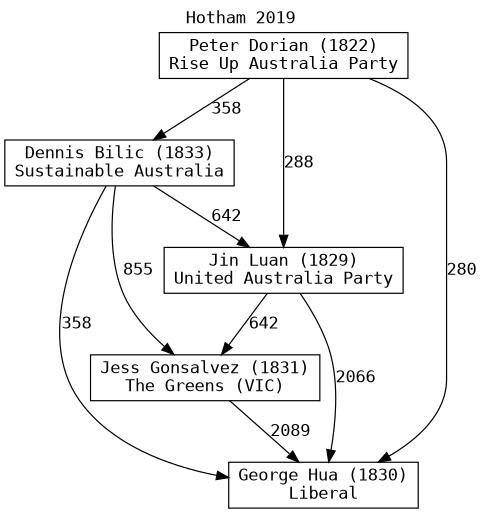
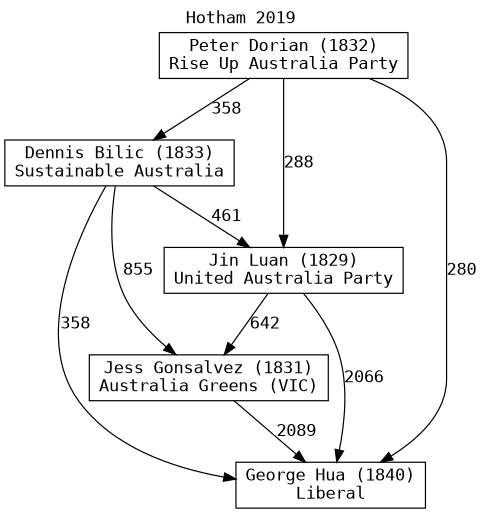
node "Peter Dorian (1822) Rise Up Australia Party": label "Peter Dorian (1822) Rise Up Australia Party" -> "Peter Dorian (1832) Rise Up Australia Party"
edge "Dennis Bilic (1833) Sustainable Australia" -> "Jin Luan (1829) United Australia Party": label "642" -> "461"
node "Jess Gonsalvez (1831) The Greens (VIC)": label "Jess Gonsalvez (1831) The Greens (VIC)" -> "Jess Gonsalvez (1831) Australia Greens (VIC)"
node "George Hua (1830) Liberal": label "George Hua (1830) Liberal" -> "George Hua (1840) Liberal"
